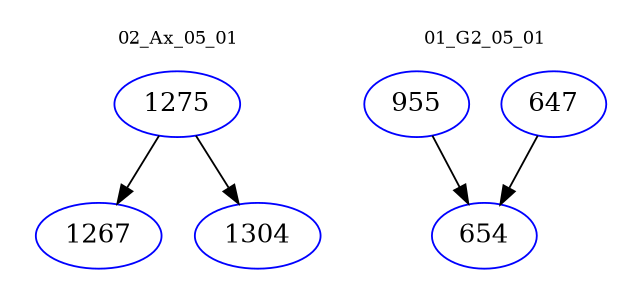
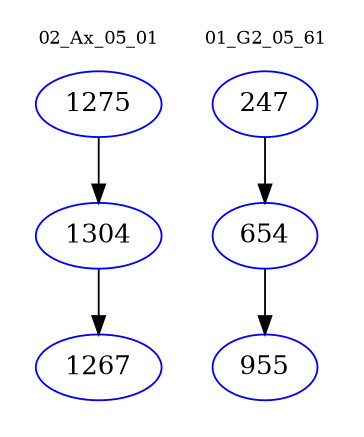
cluster "01_G2_05_01": label "01_G2_05_01" -> "01_G2_05_61"
node "647": label "647" -> "247"
edge "955" -> "654": reversed
edge "1275" -> "1267": now "1304" -> "1267"
